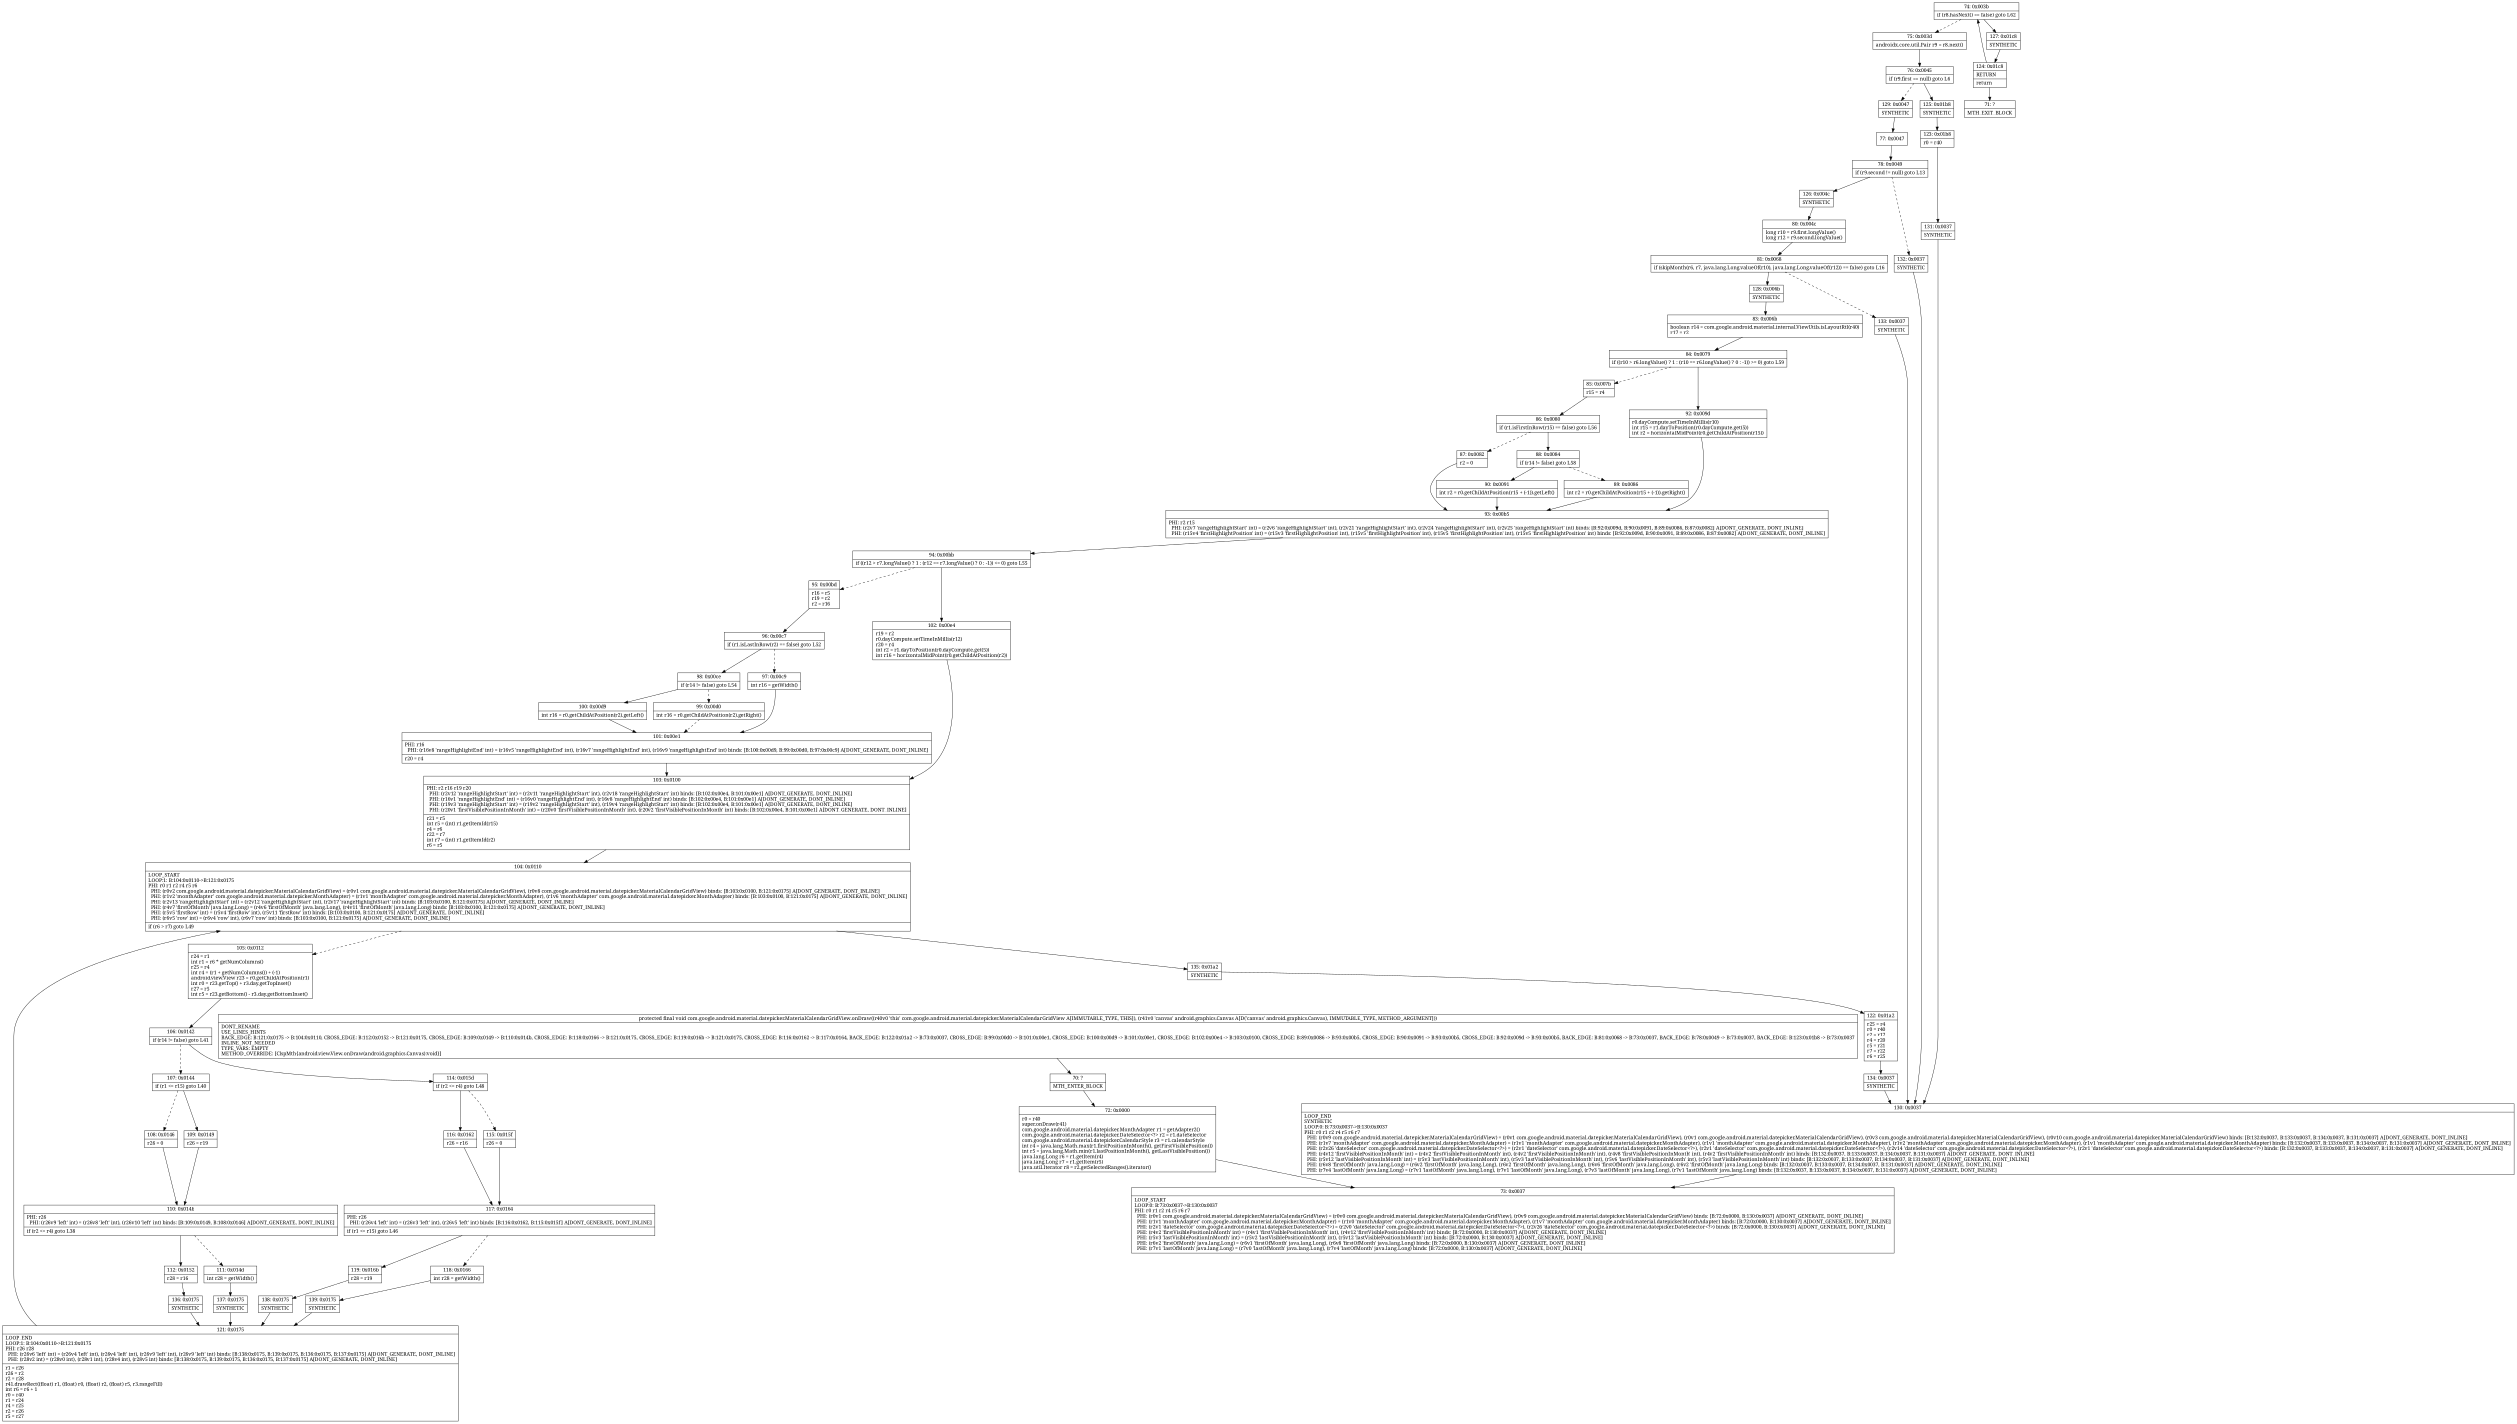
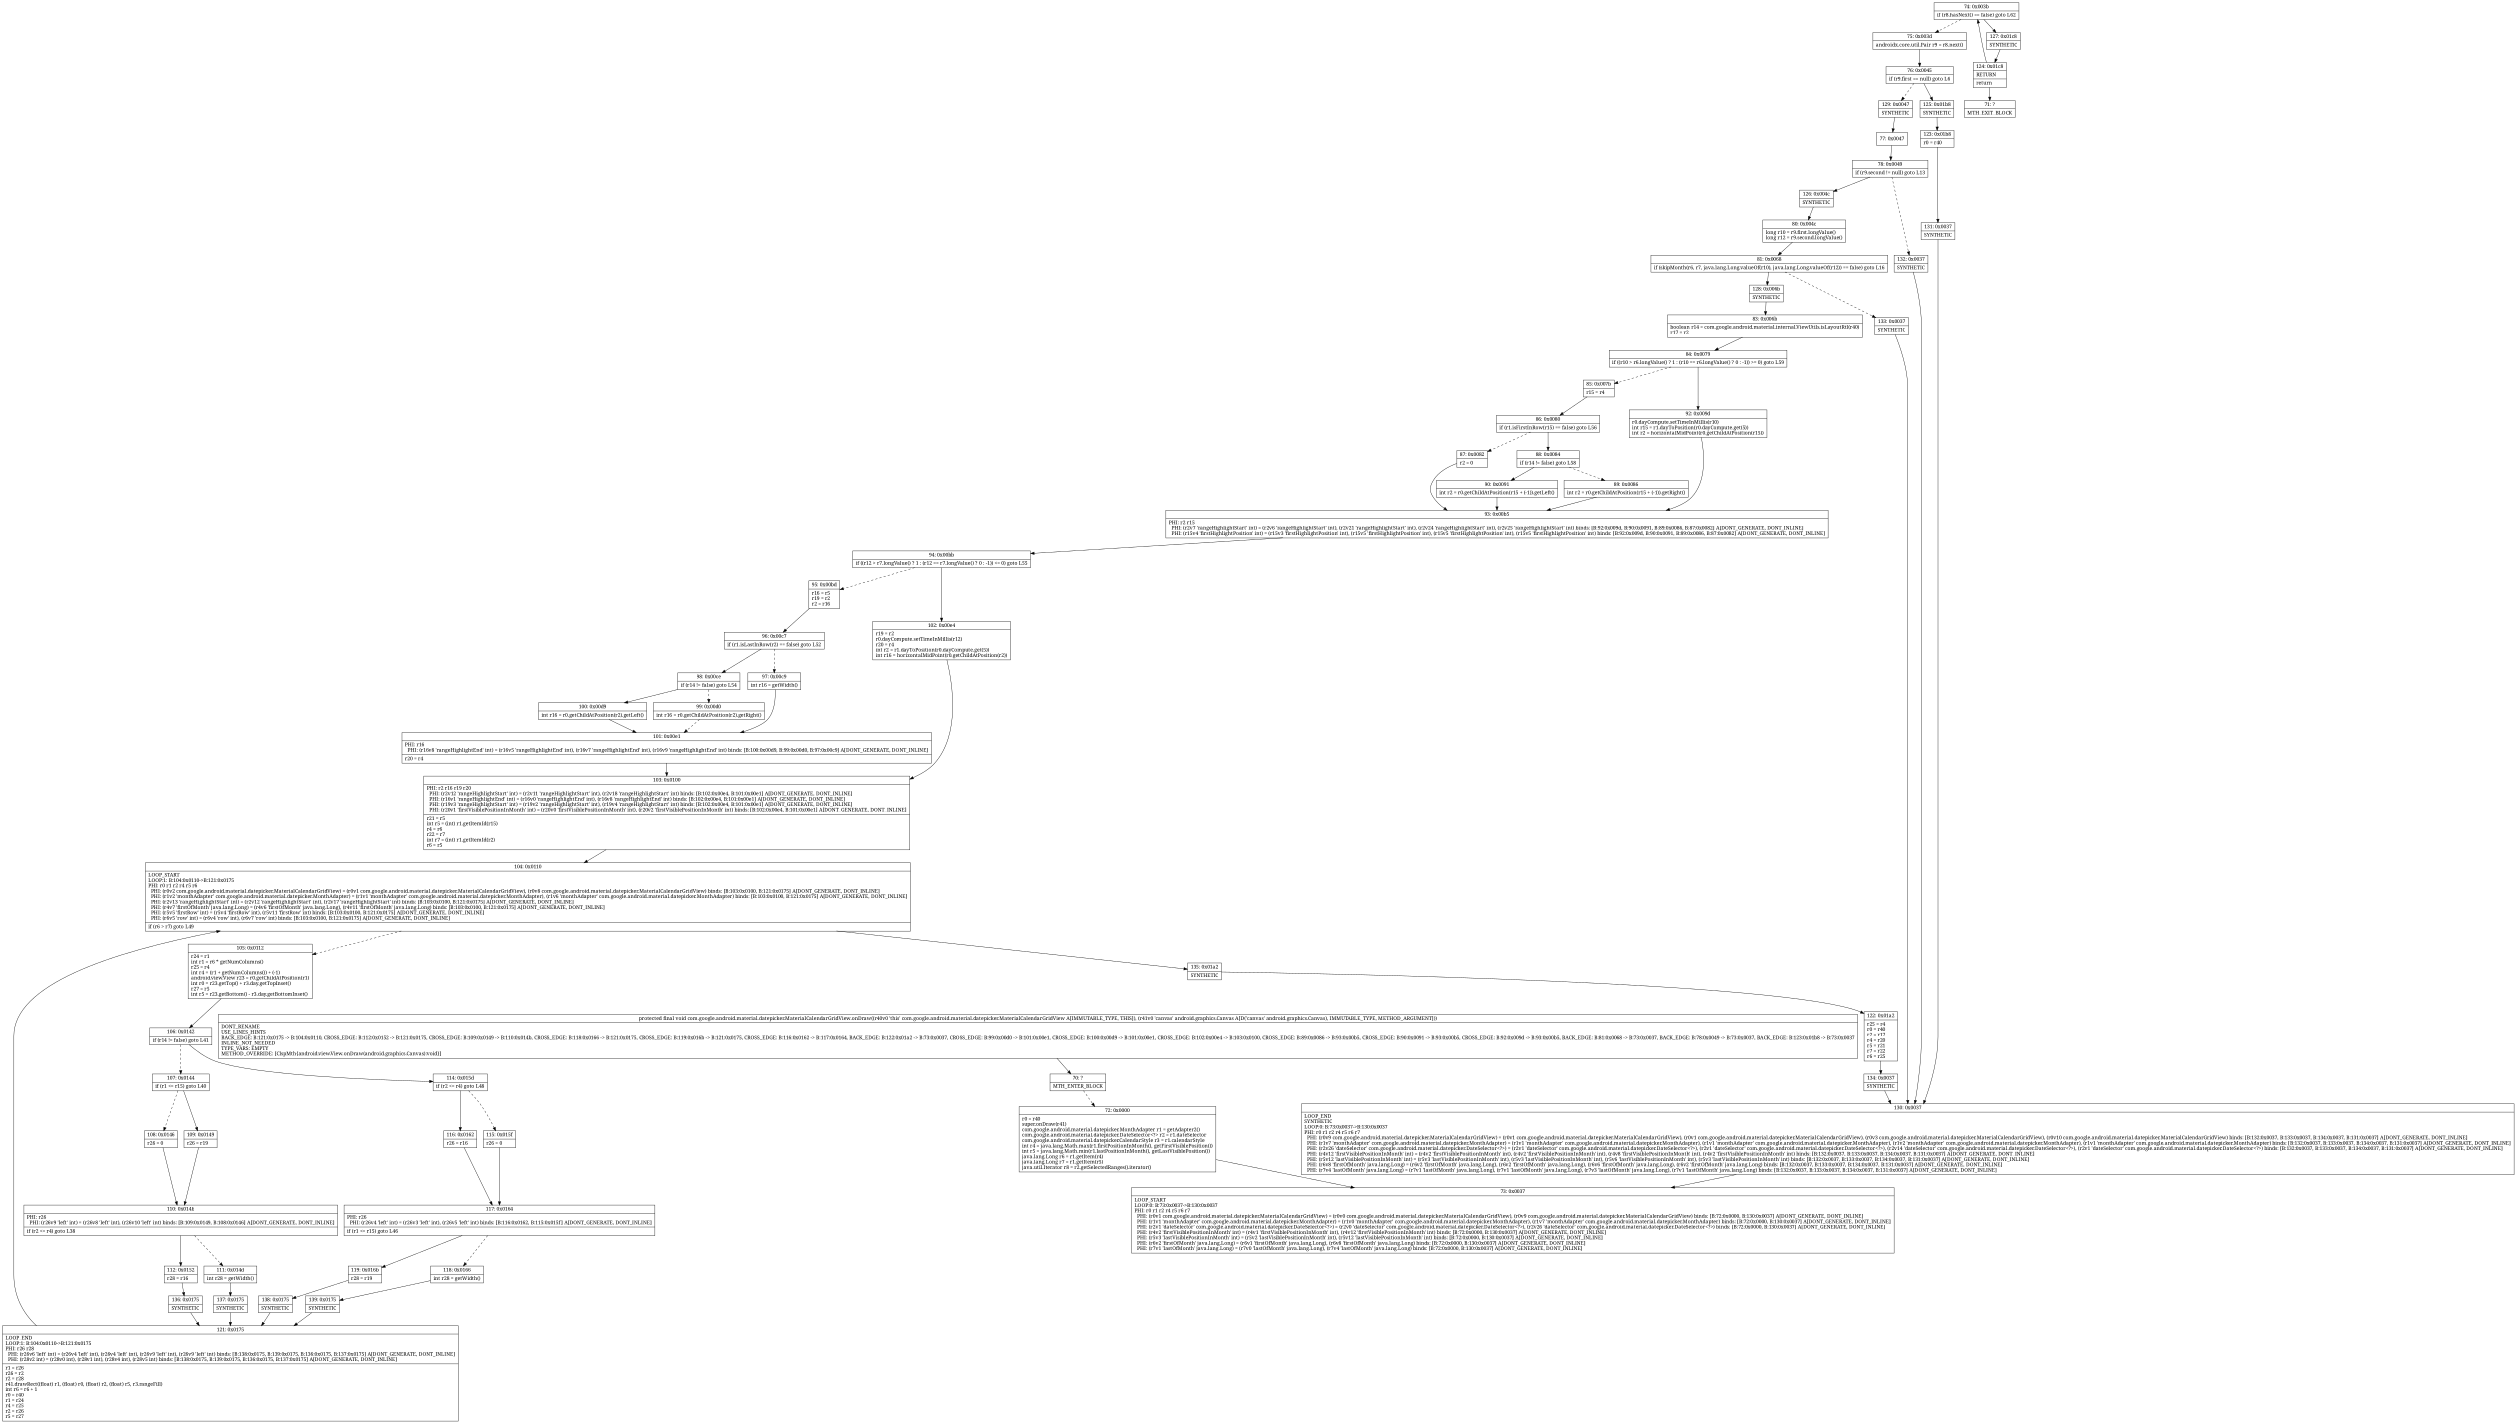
edge "70: ?" -> "72: 0x0000": style solid -> dashed
